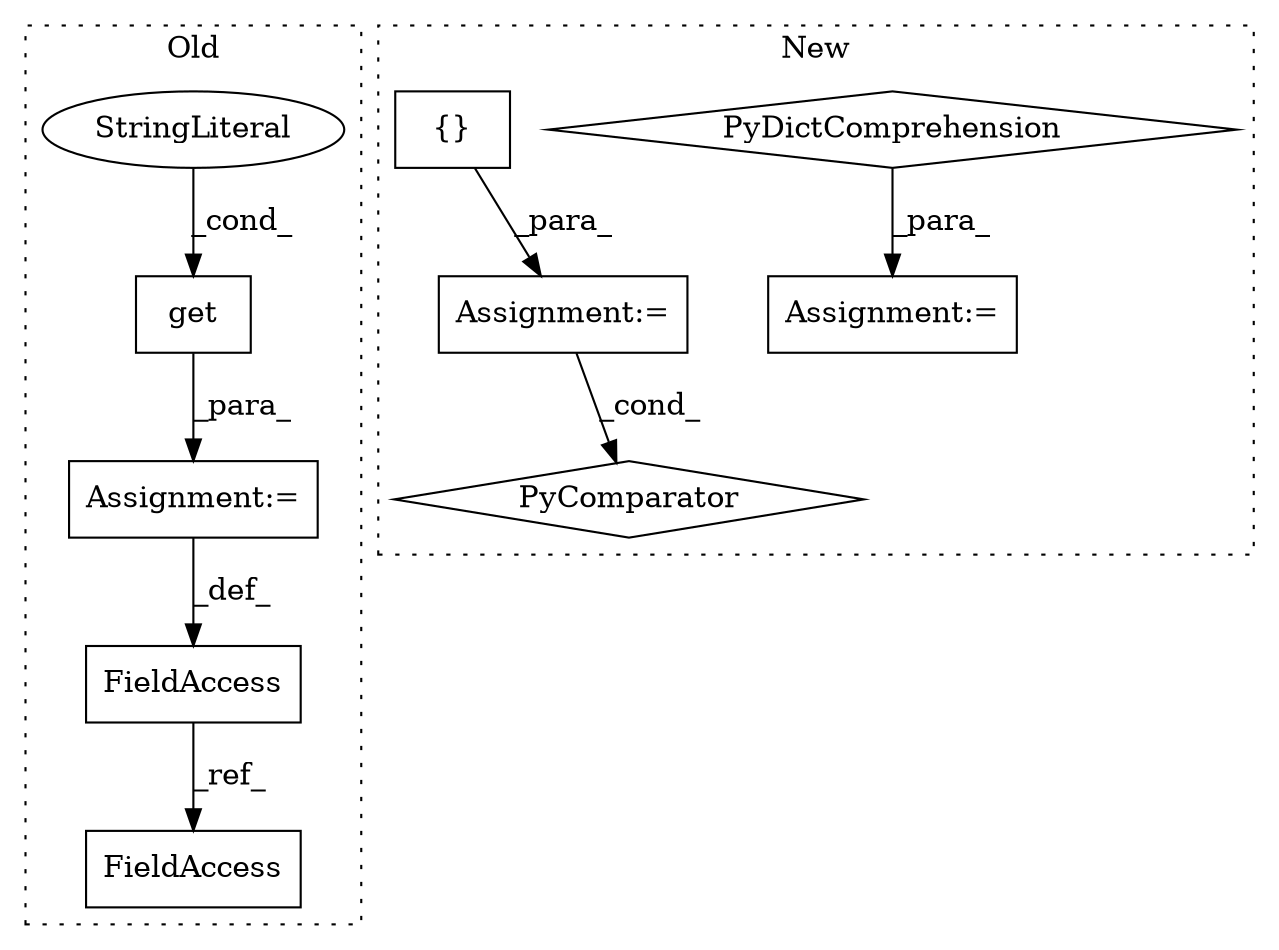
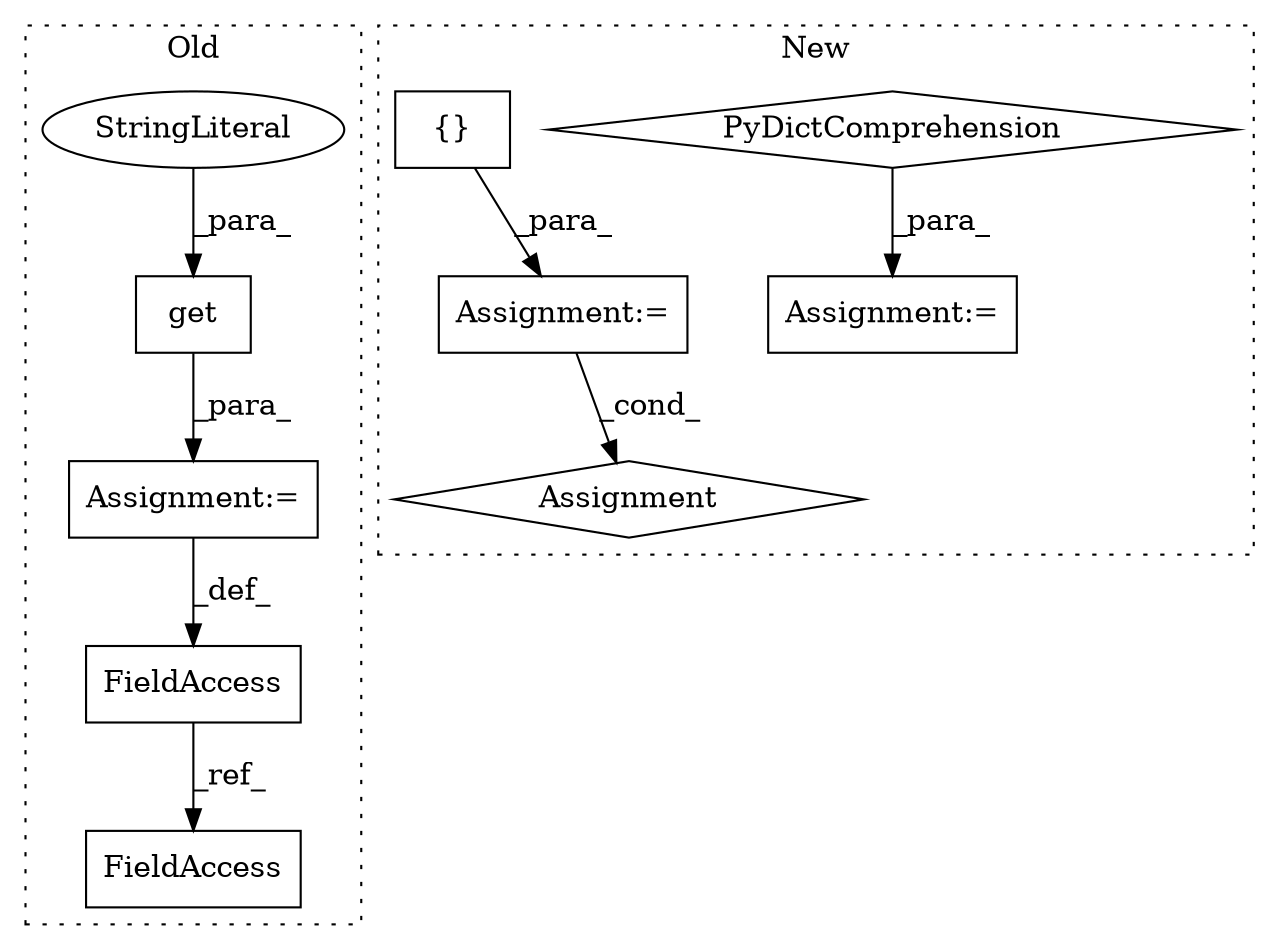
edge "StringLiteral" -> "get": label "_cond_" -> "_para_"
node "PyComparator": label "PyComparator" -> "Assignment"
